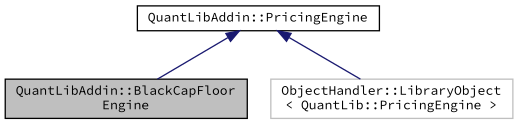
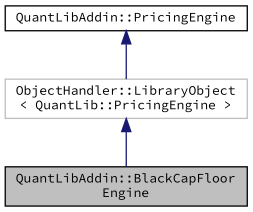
edge "QuantLibAddin::BlackCapFloor Engine" -> "QuantLibAddin::PricingEngine": now "QuantLibAddin::BlackCapFloor Engine" -> "ObjectHandler::LibraryObject < QuantLib::PricingEngine >"
